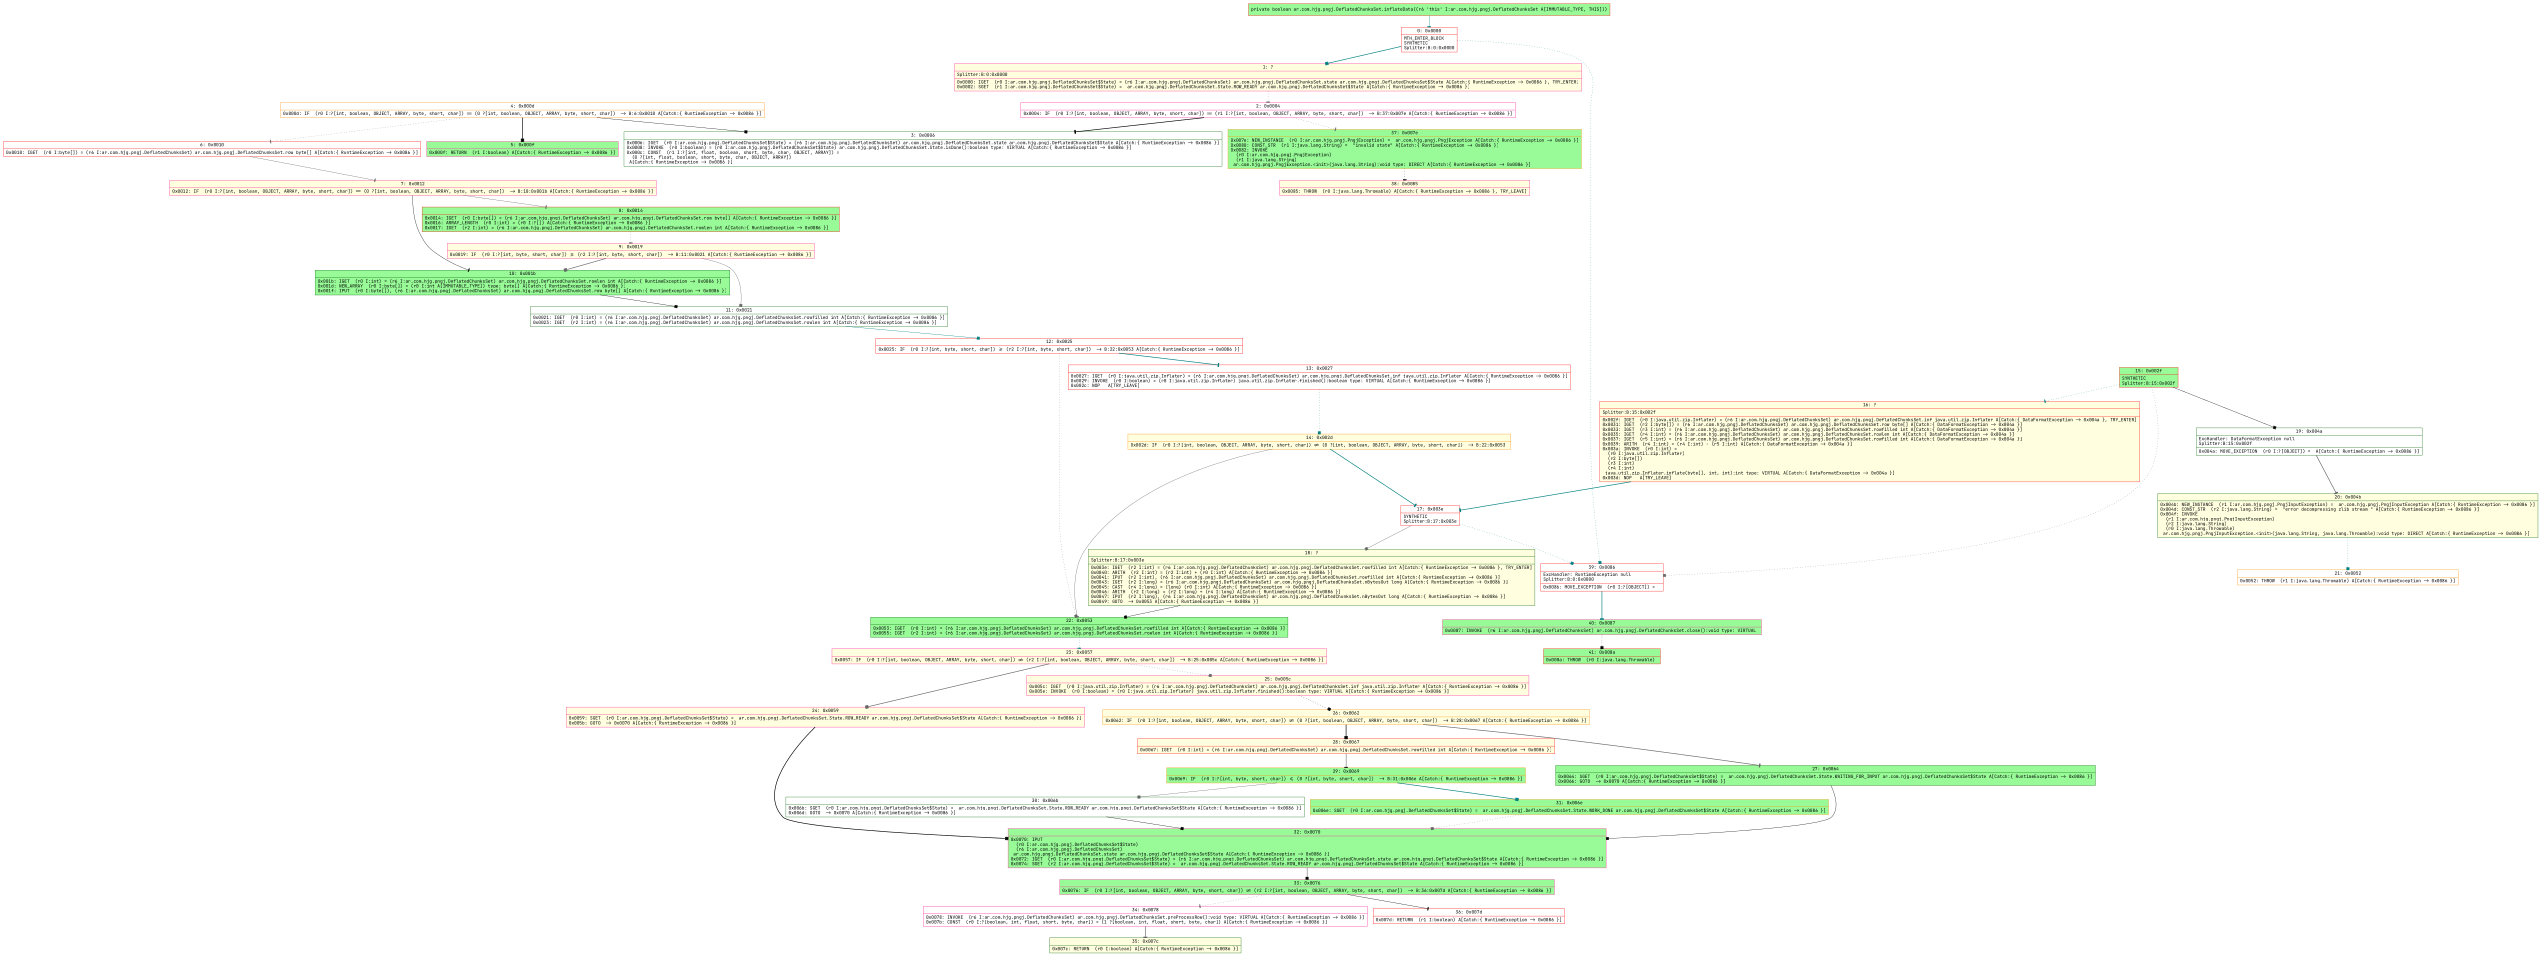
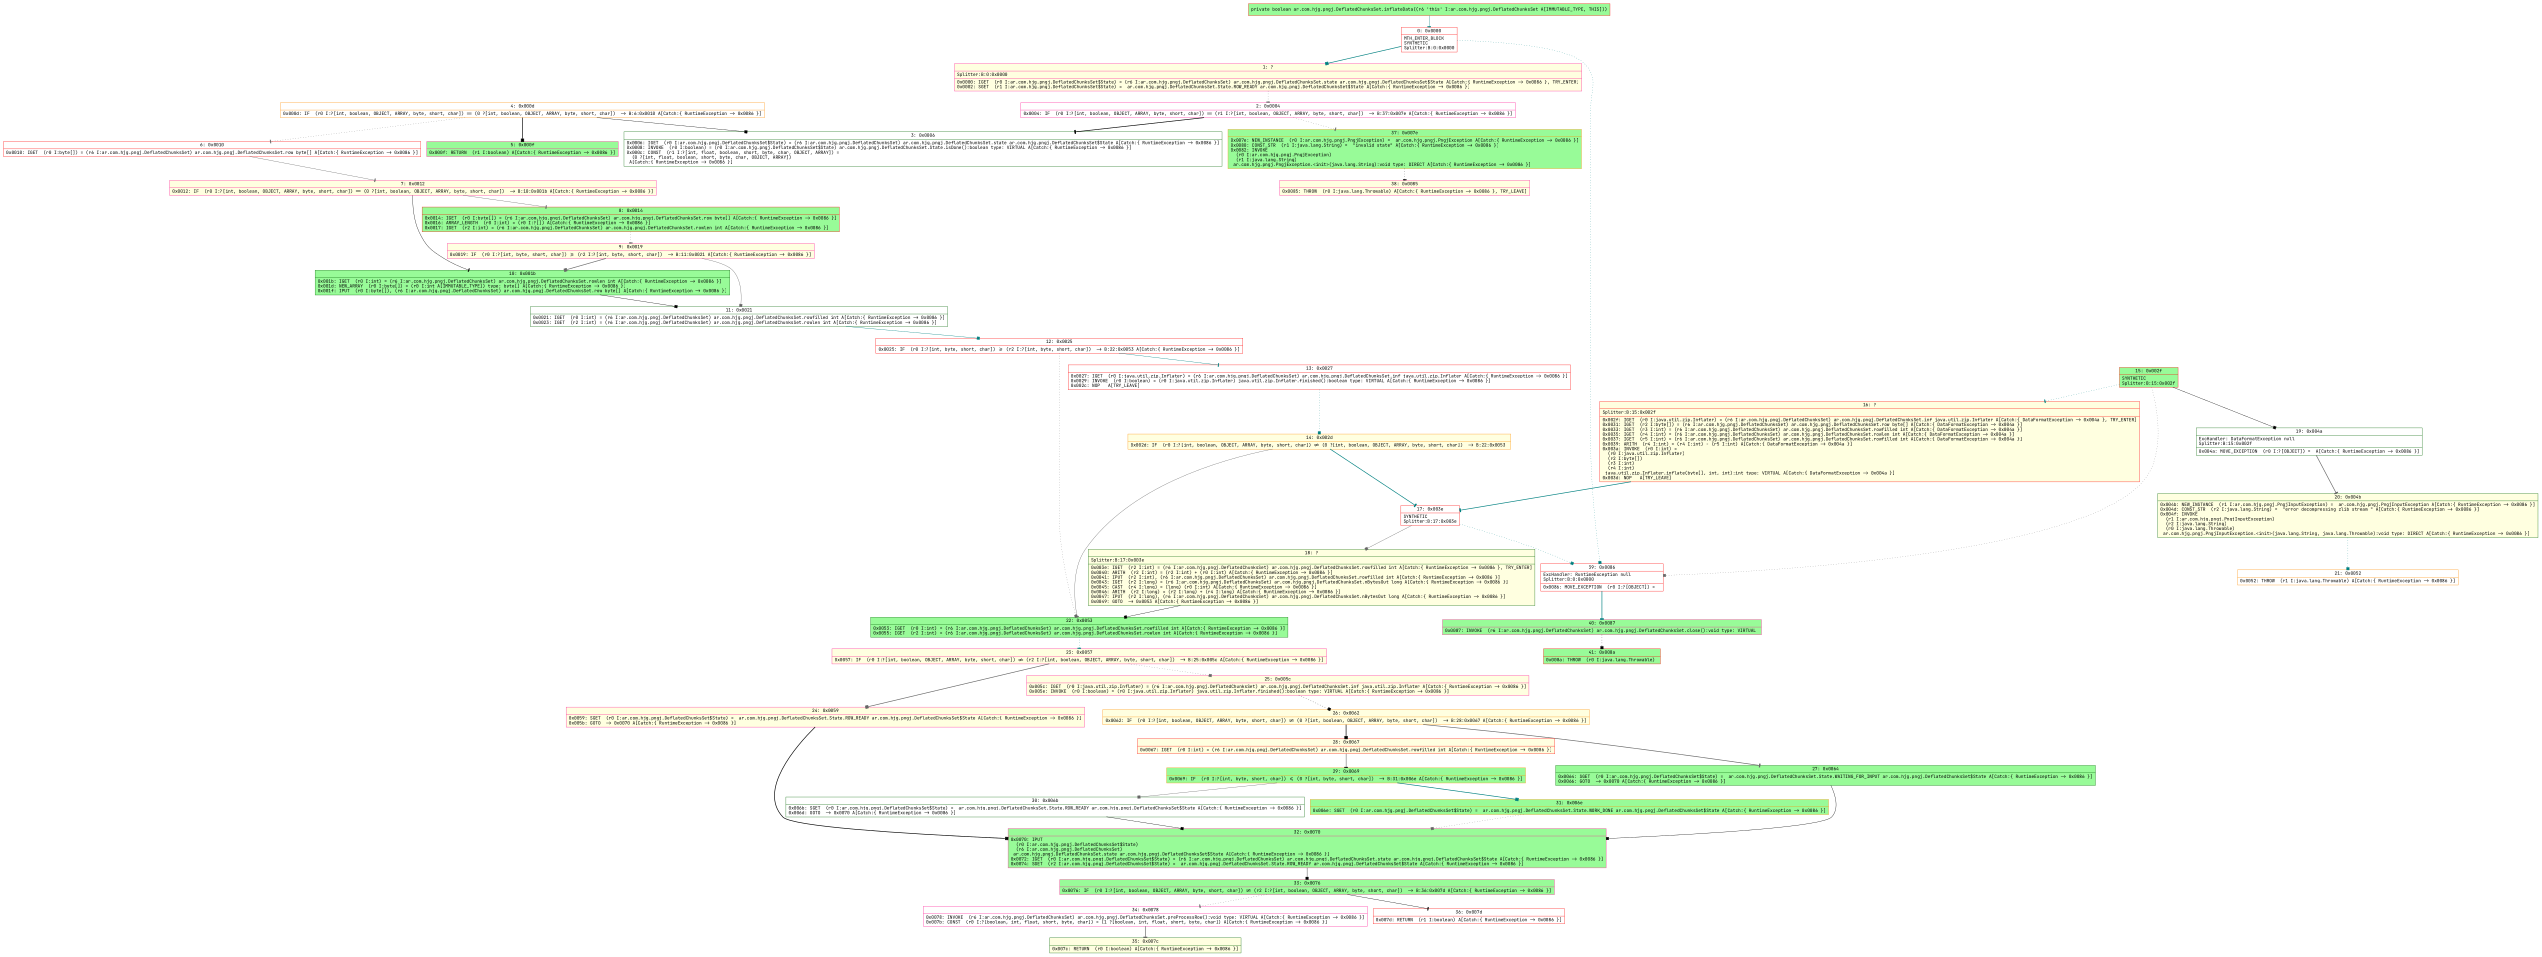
edge "12: 0x0025" -> "13: 0x0027": style bold -> solid
